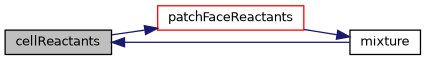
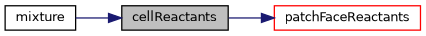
edge "patchFaceReactants" -> "mixture": removed
